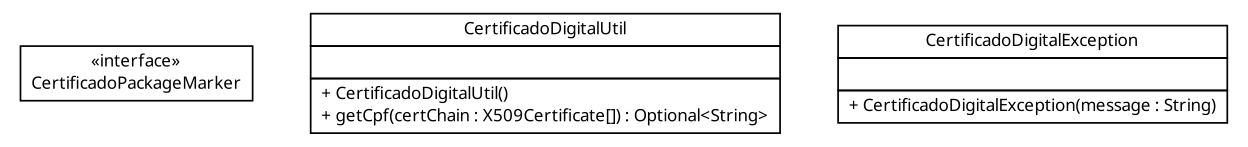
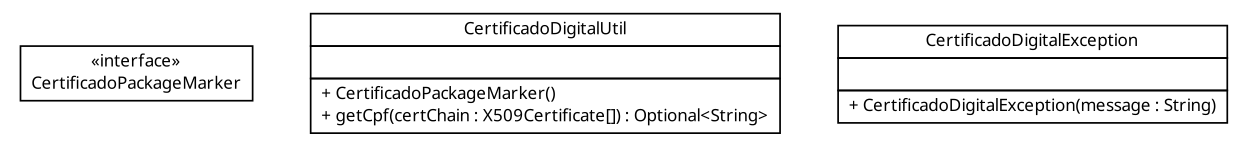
node "CertificadoDigitalUtil": text "+ CertificadoDigitalUtil()" -> "+ CertificadoPackageMarker()"
